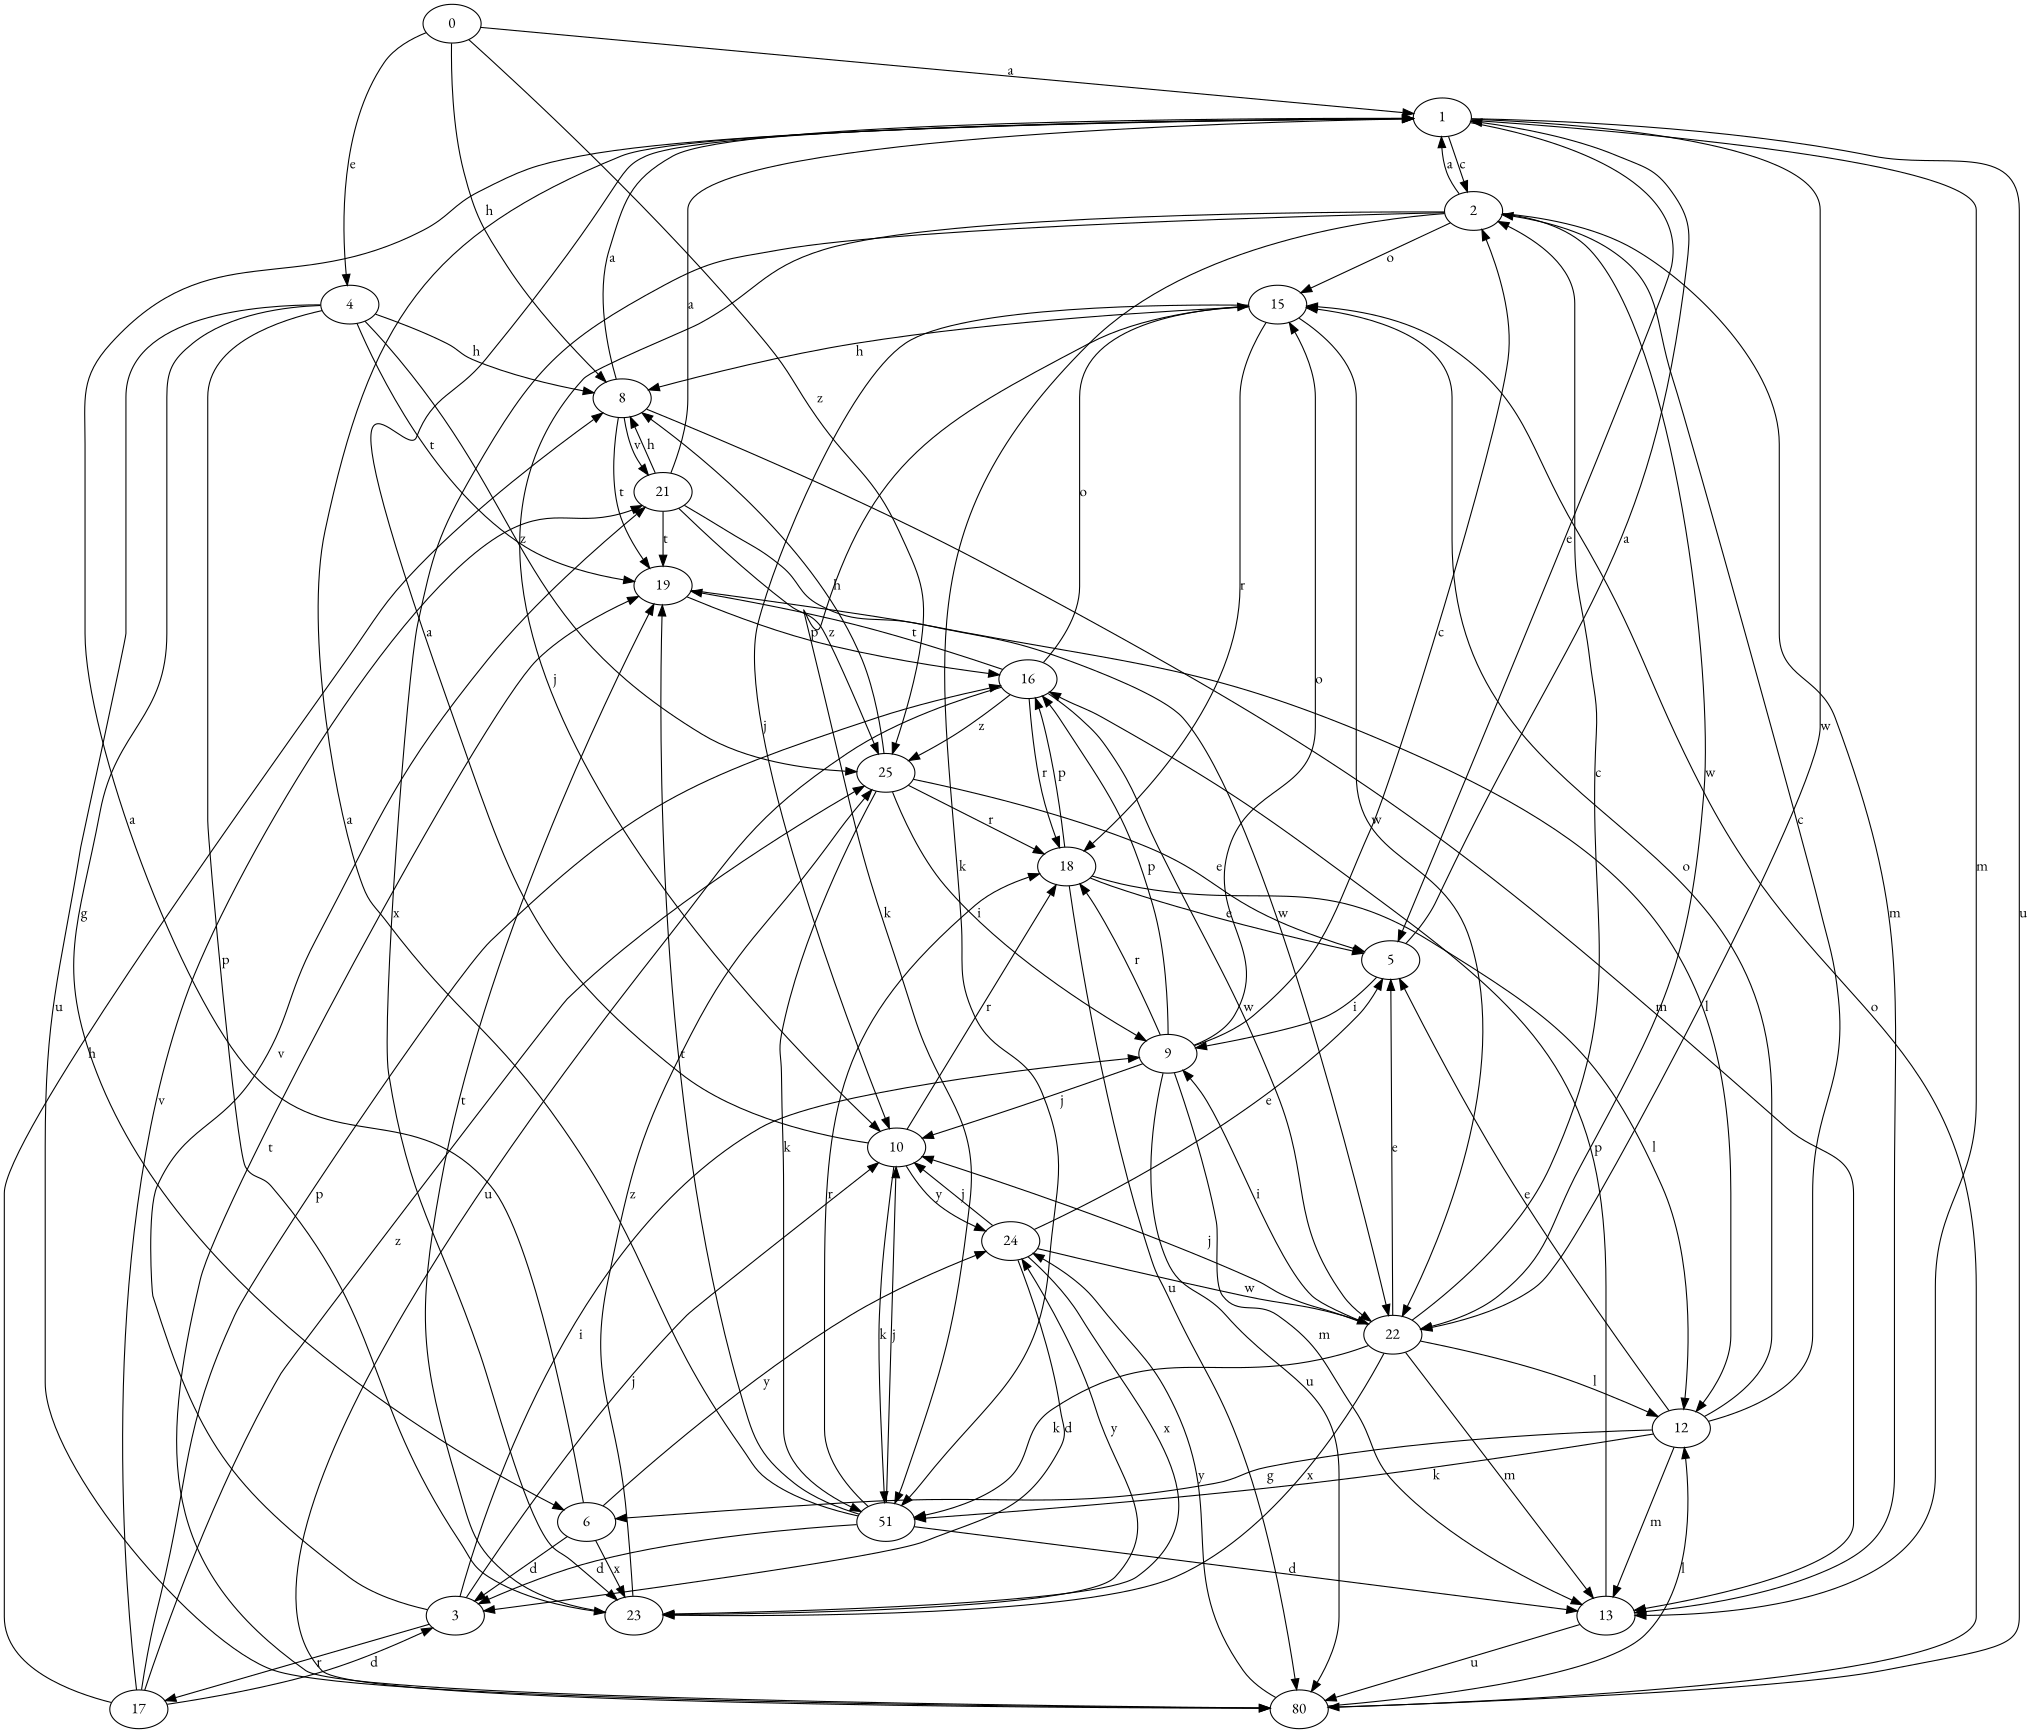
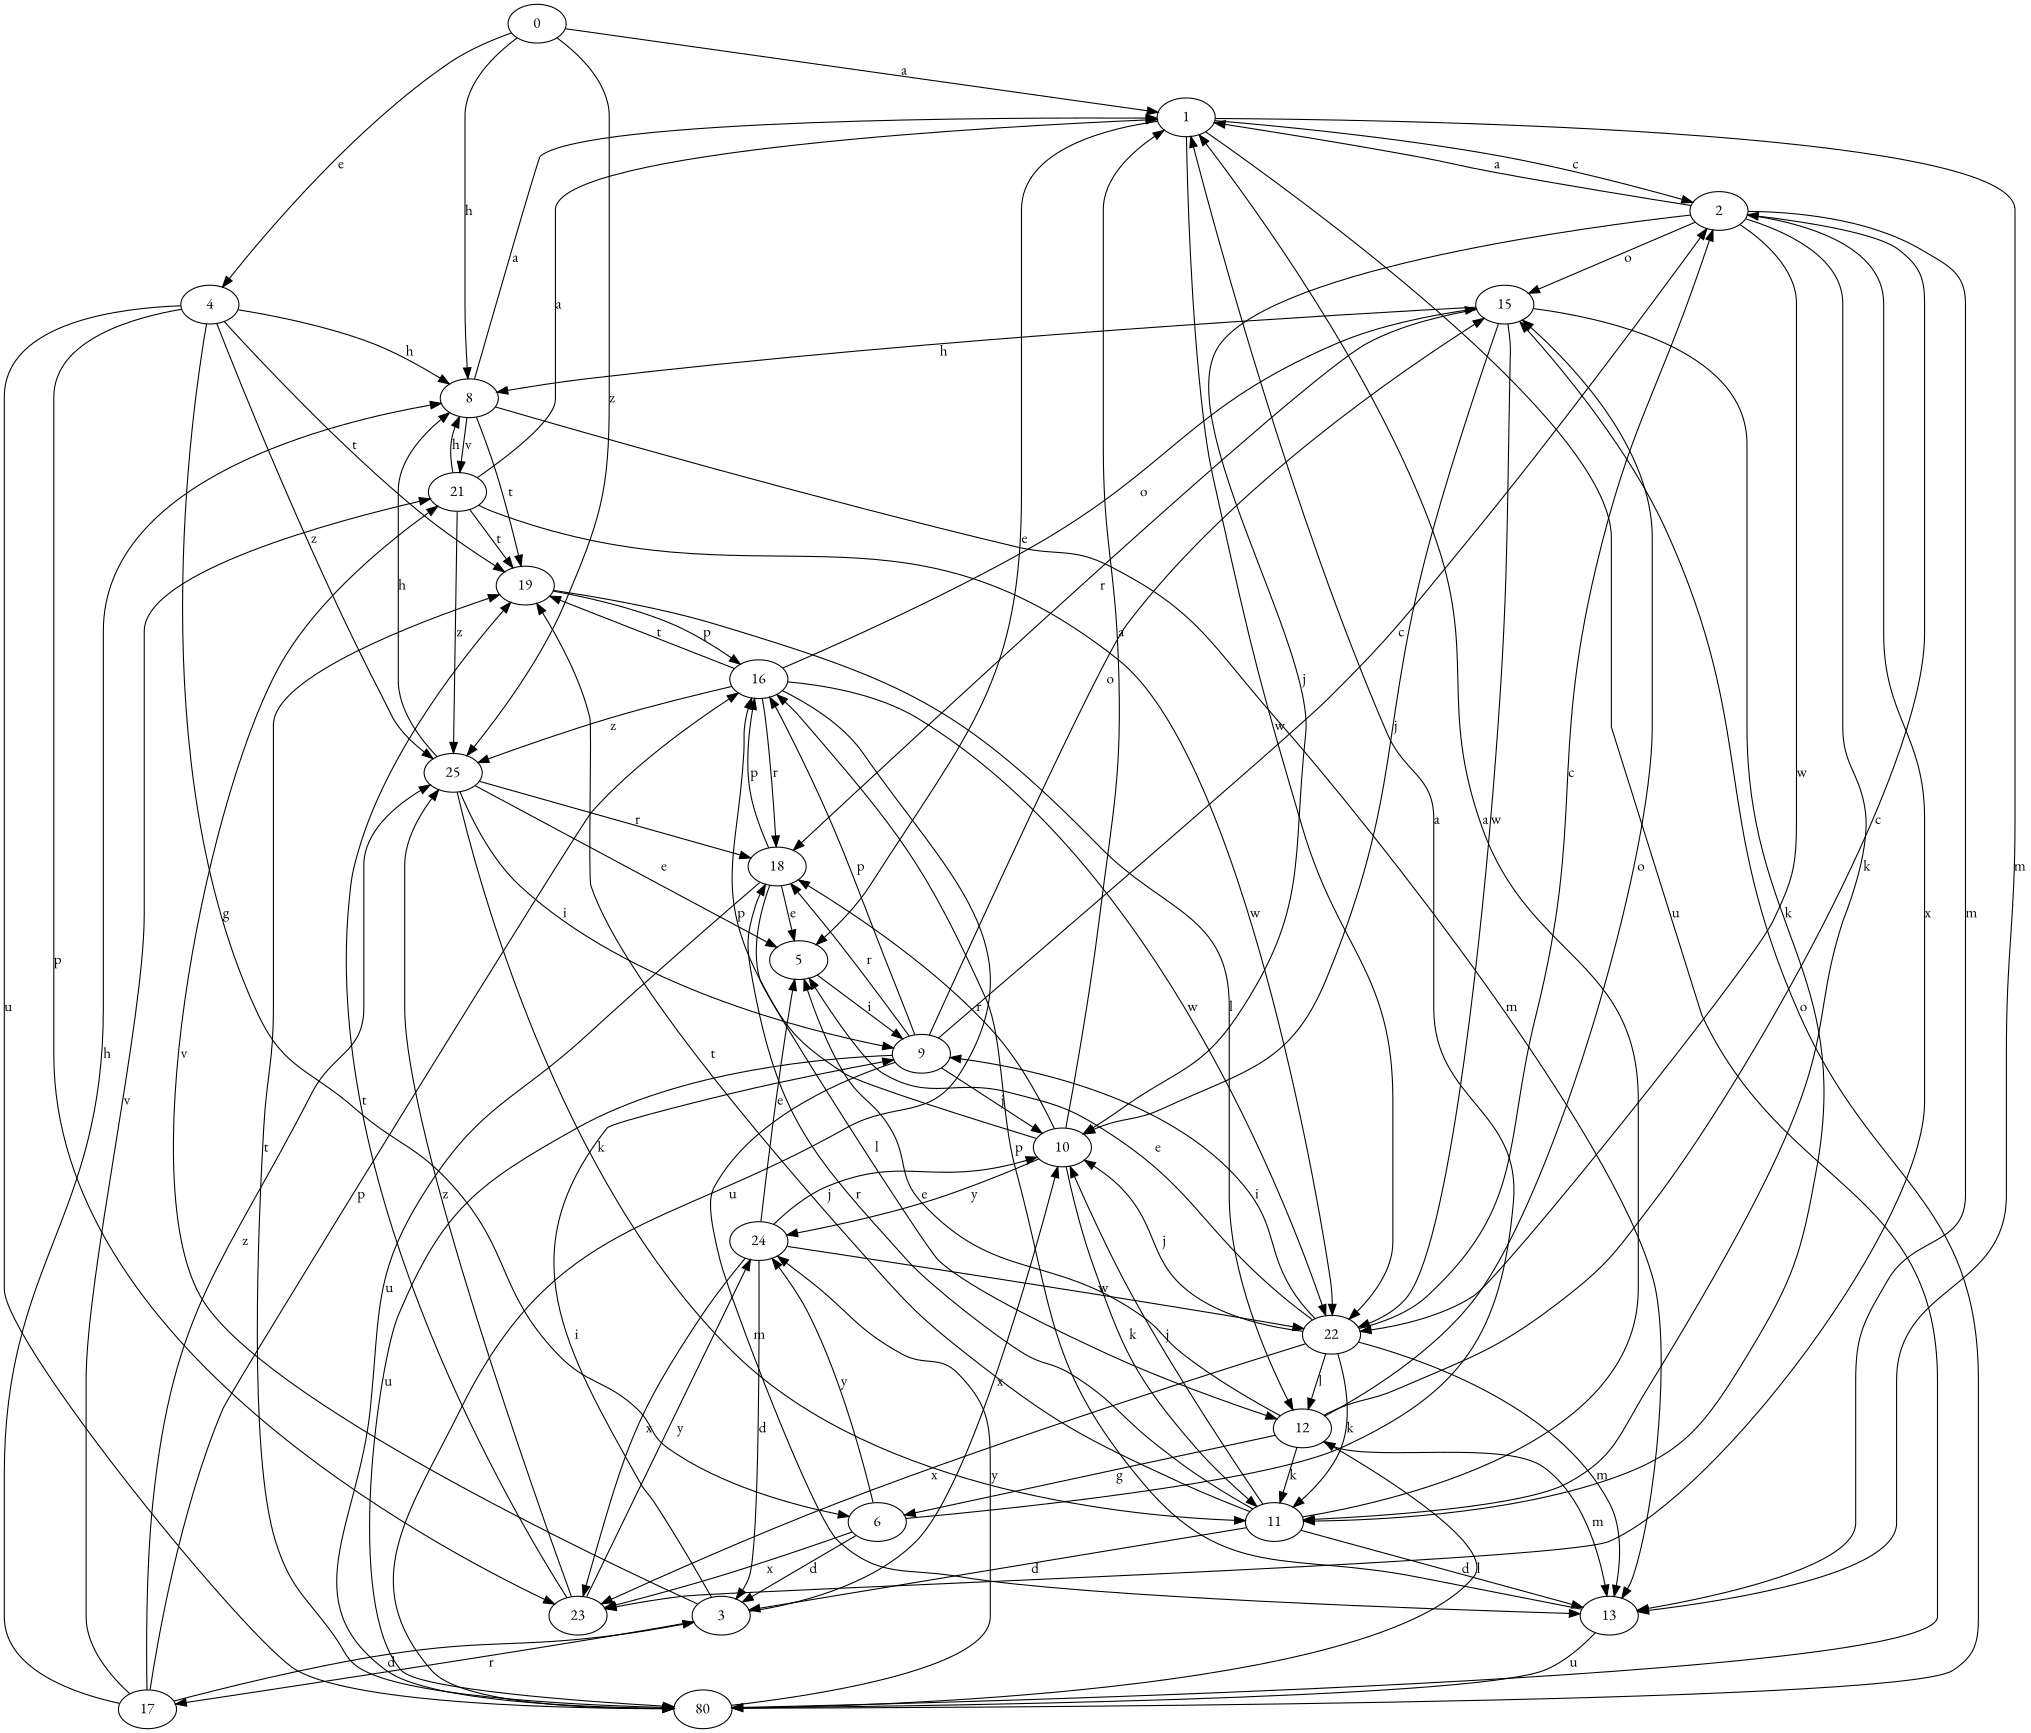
edge "5" -> "1": removed, label "a"
edge "10" -> "16": added, label "p"
edge "3" -> "10": label "j" -> "x"
node "51": label "51" -> "11"
